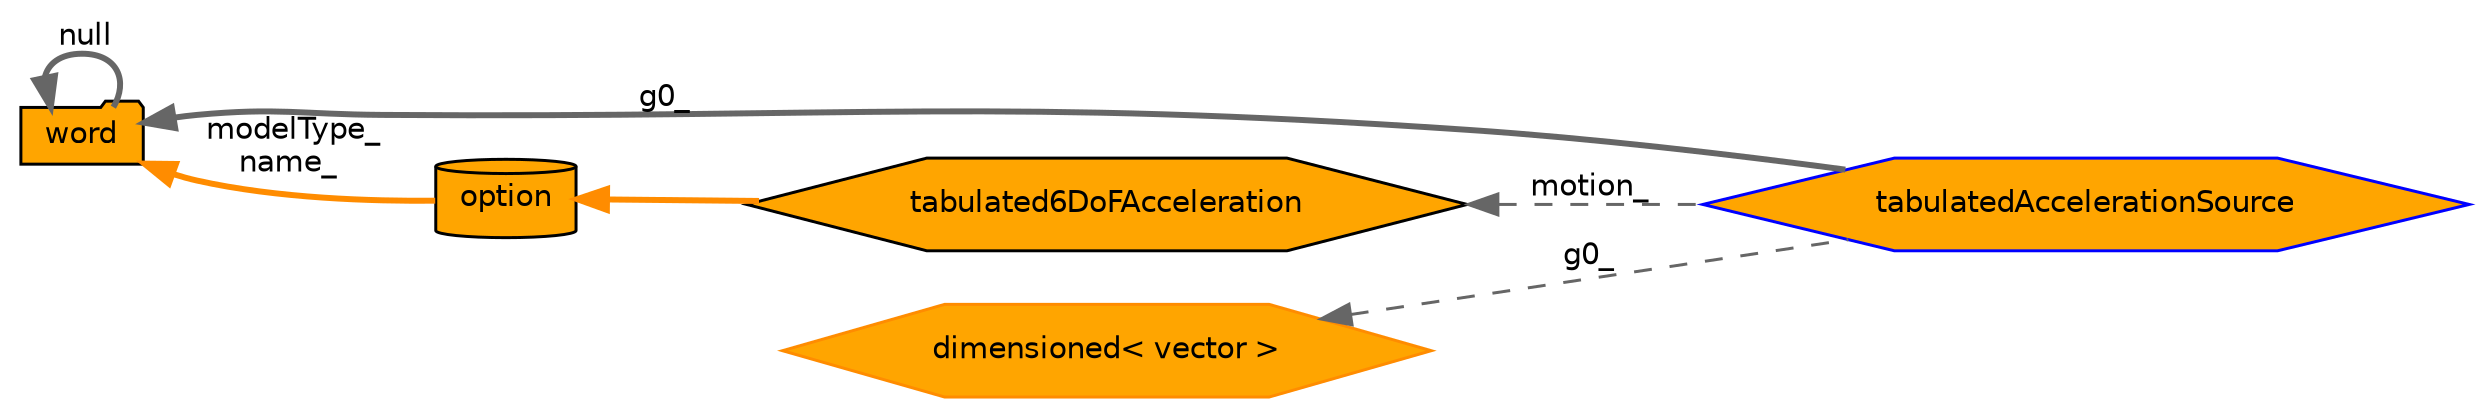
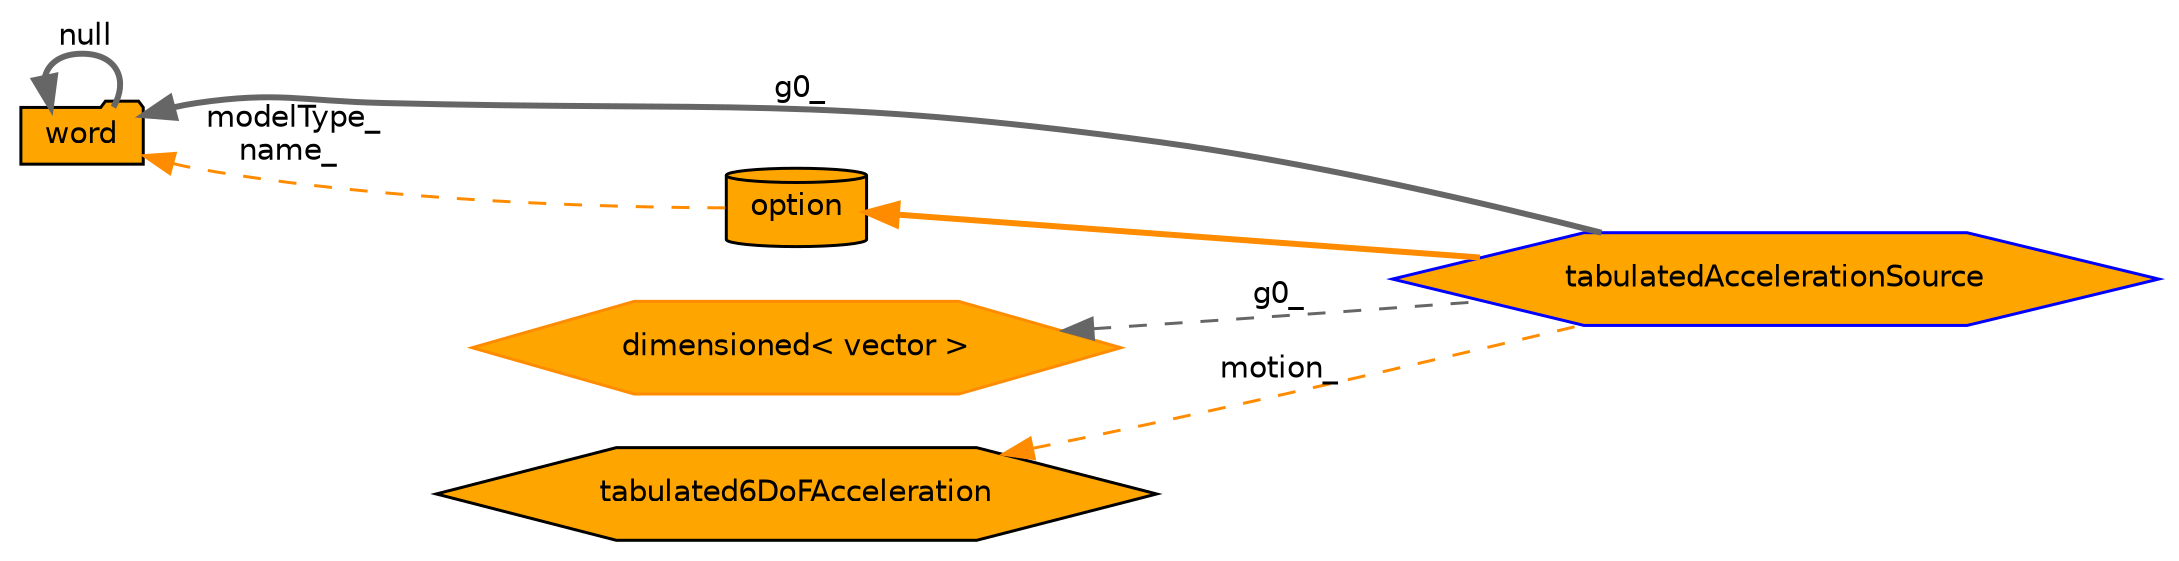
edge "option" -> "word": style bold -> dashed
edge "tabulated6DoFAcceleration" -> "option": now "tabulatedAccelerationSource" -> "option"
edge "tabulatedAccelerationSource" -> "tabulated6DoFAcceleration": color gray40 -> darkorange
